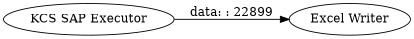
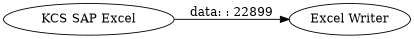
node "KCS SAP Executor": label "KCS SAP Executor" -> "KCS SAP Excel"
